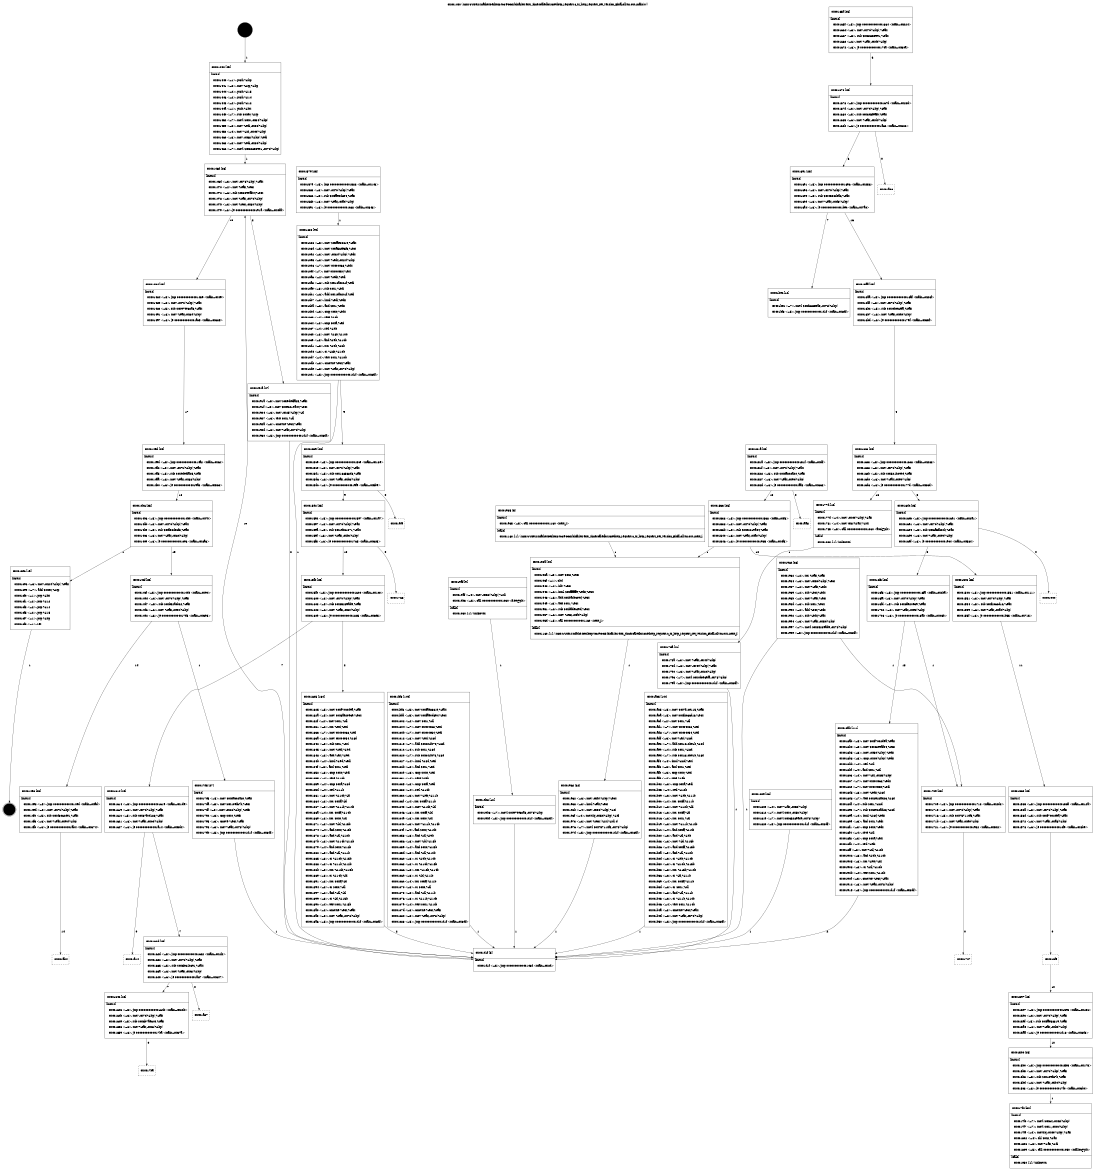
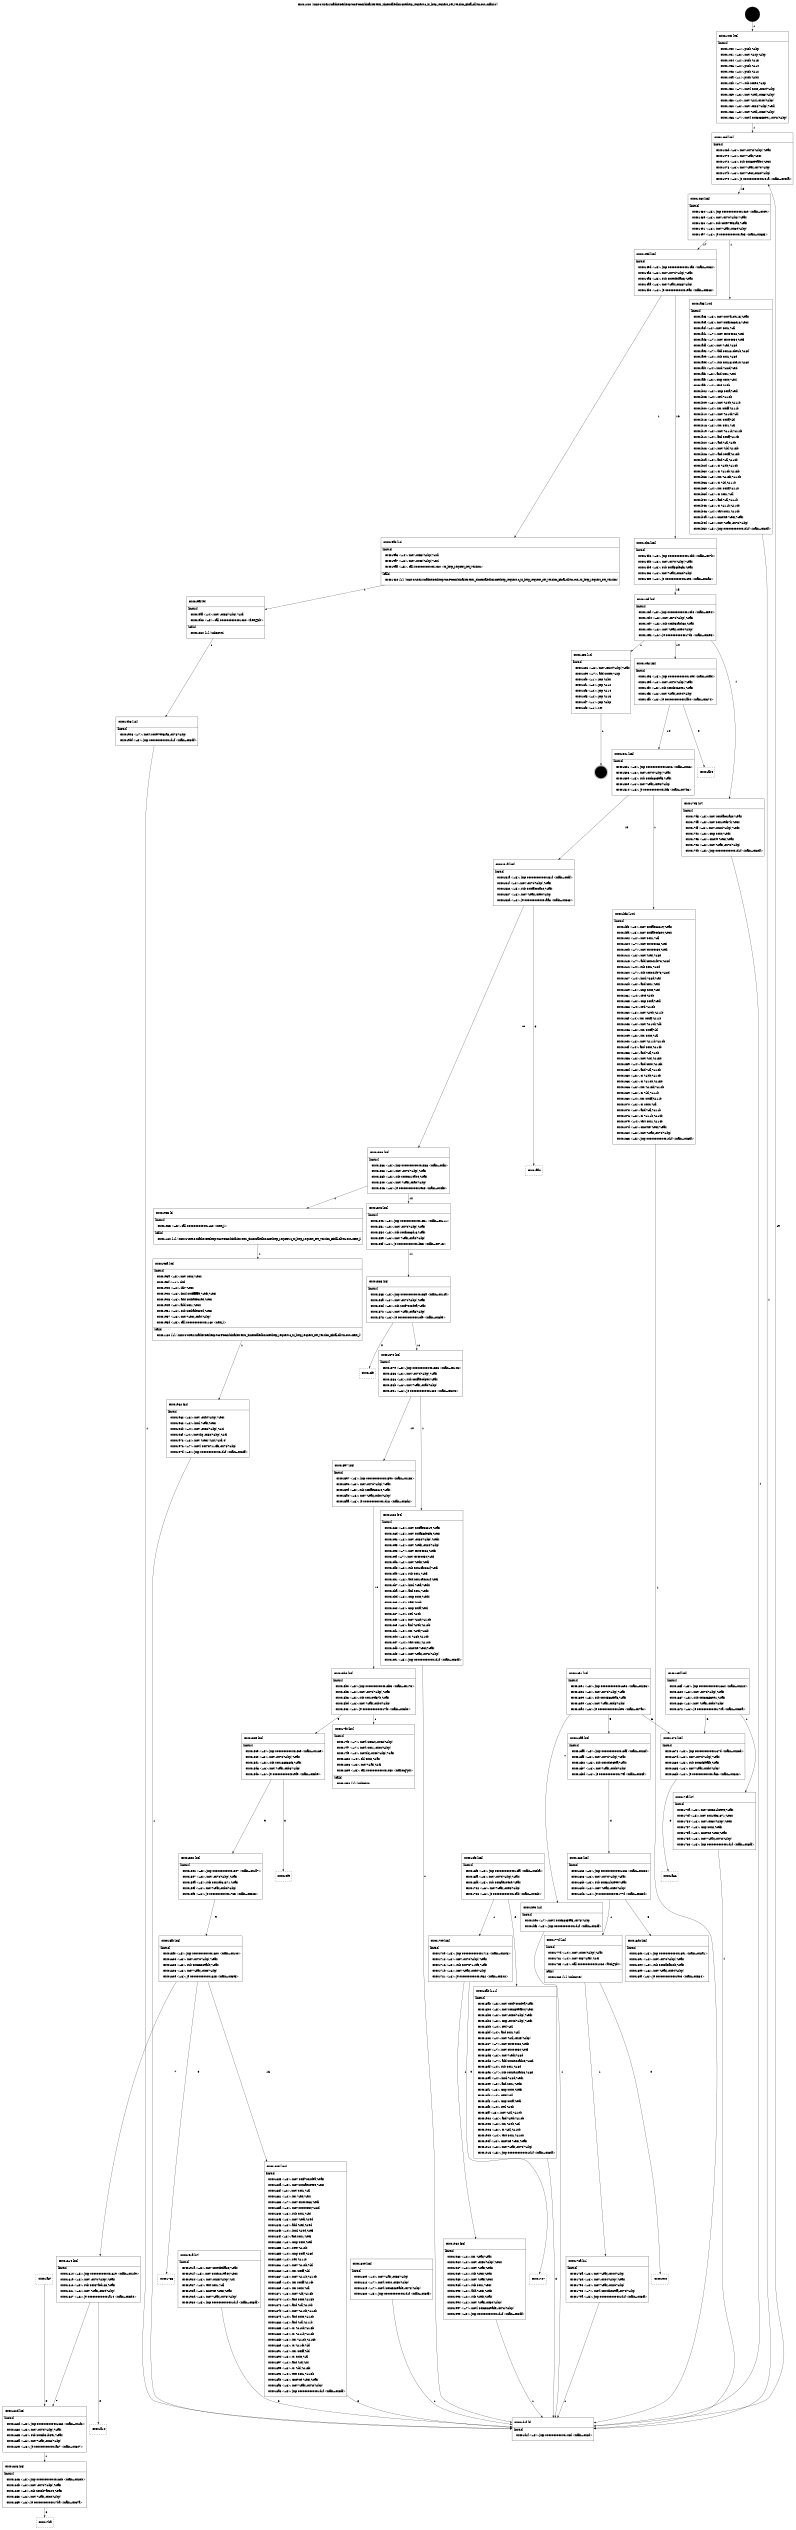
edge "0x401678 [25]" -> "0x401691 [25]": reversed
edge "0x401691 [25]" -> "0x4016aa [25]": label " 16" -> " 5"
edge "0x401484 [25]" -> "0x401ac5 [144]": added, label "1"
edge "0x40146d [23]" -> "0x40191a [27]": removed, label "2"
edge "0x401c88 [94]" -> "0x4015c9 [25]": now "0x4015b0 [25]" -> "0x4015c9 [25]"
edge "0x4016c3 [25]" -> "0x40177d [13]": label " 18" -> " 1"
edge "0x4016dc [25]" -> "0x4019c4": now "0x40177d [13]" -> "0x4019c4"
edge "0x4015e2 [25]" -> "0x4015fb [25]": label " 18" -> " 9"
edge "0x401533 [25]" -> "0x40193a [40]": now "0x401533 [25]" -> "0x401935 [5]"
edge "0x4016dc [25]" -> "0x4016f5 [25]": removed, label "3"
node "0x4019a3 [12]": added
edge "0x4014b6 [25]" -> "0x401ce6 [19]": now "0x4014cf [25]" -> "0x401ce6 [19]"
edge "0x4015e2 [25]" -> "0x401765": now "0x4015fb [25]" -> "0x401765"
edge "0x4015fb [25]" -> "0x401825 [134]": label " 2" -> " 16"
edge "0x4016f5 [25]" -> "0x4018ab [111]": label " 18" -> " 2"
edge "0x401982 [33]" -> "0x40170e [25]": reversed
node "0x401501 [25]": added
edge "0x4014e8 [25]" -> "0x401ab4": label " 14" -> " 0"
edge "0x401cf9" -> "0x401597 [25]": now "0x40157e [25]" -> "0x401597 [25]"
edge "0x40162d [25]" -> "0x401a87": reversed
edge "0x401565 [25]" -> "0x40157e [25]": added, label "11"
node "0x40174a [27]": added
edge "0x401bec [12]" -> "0x401d1f [5]": added, label "1"
